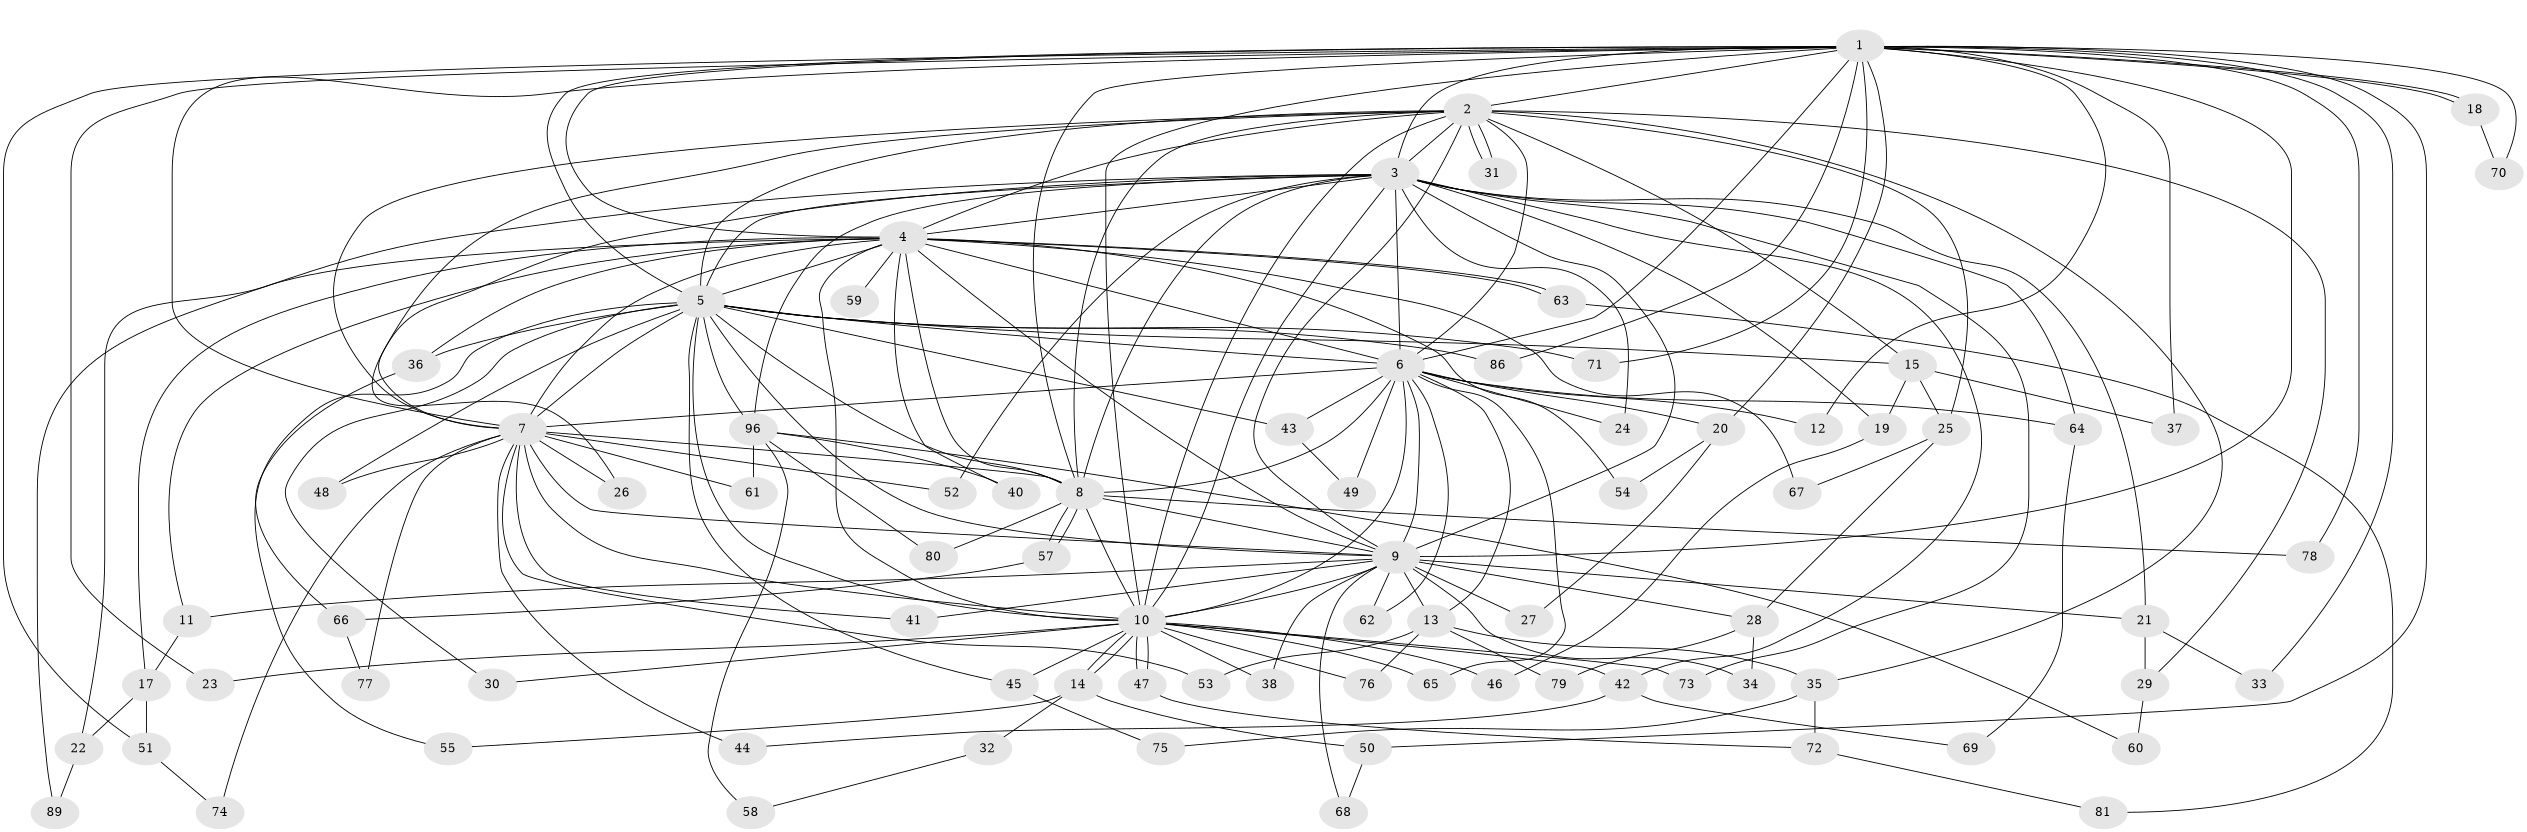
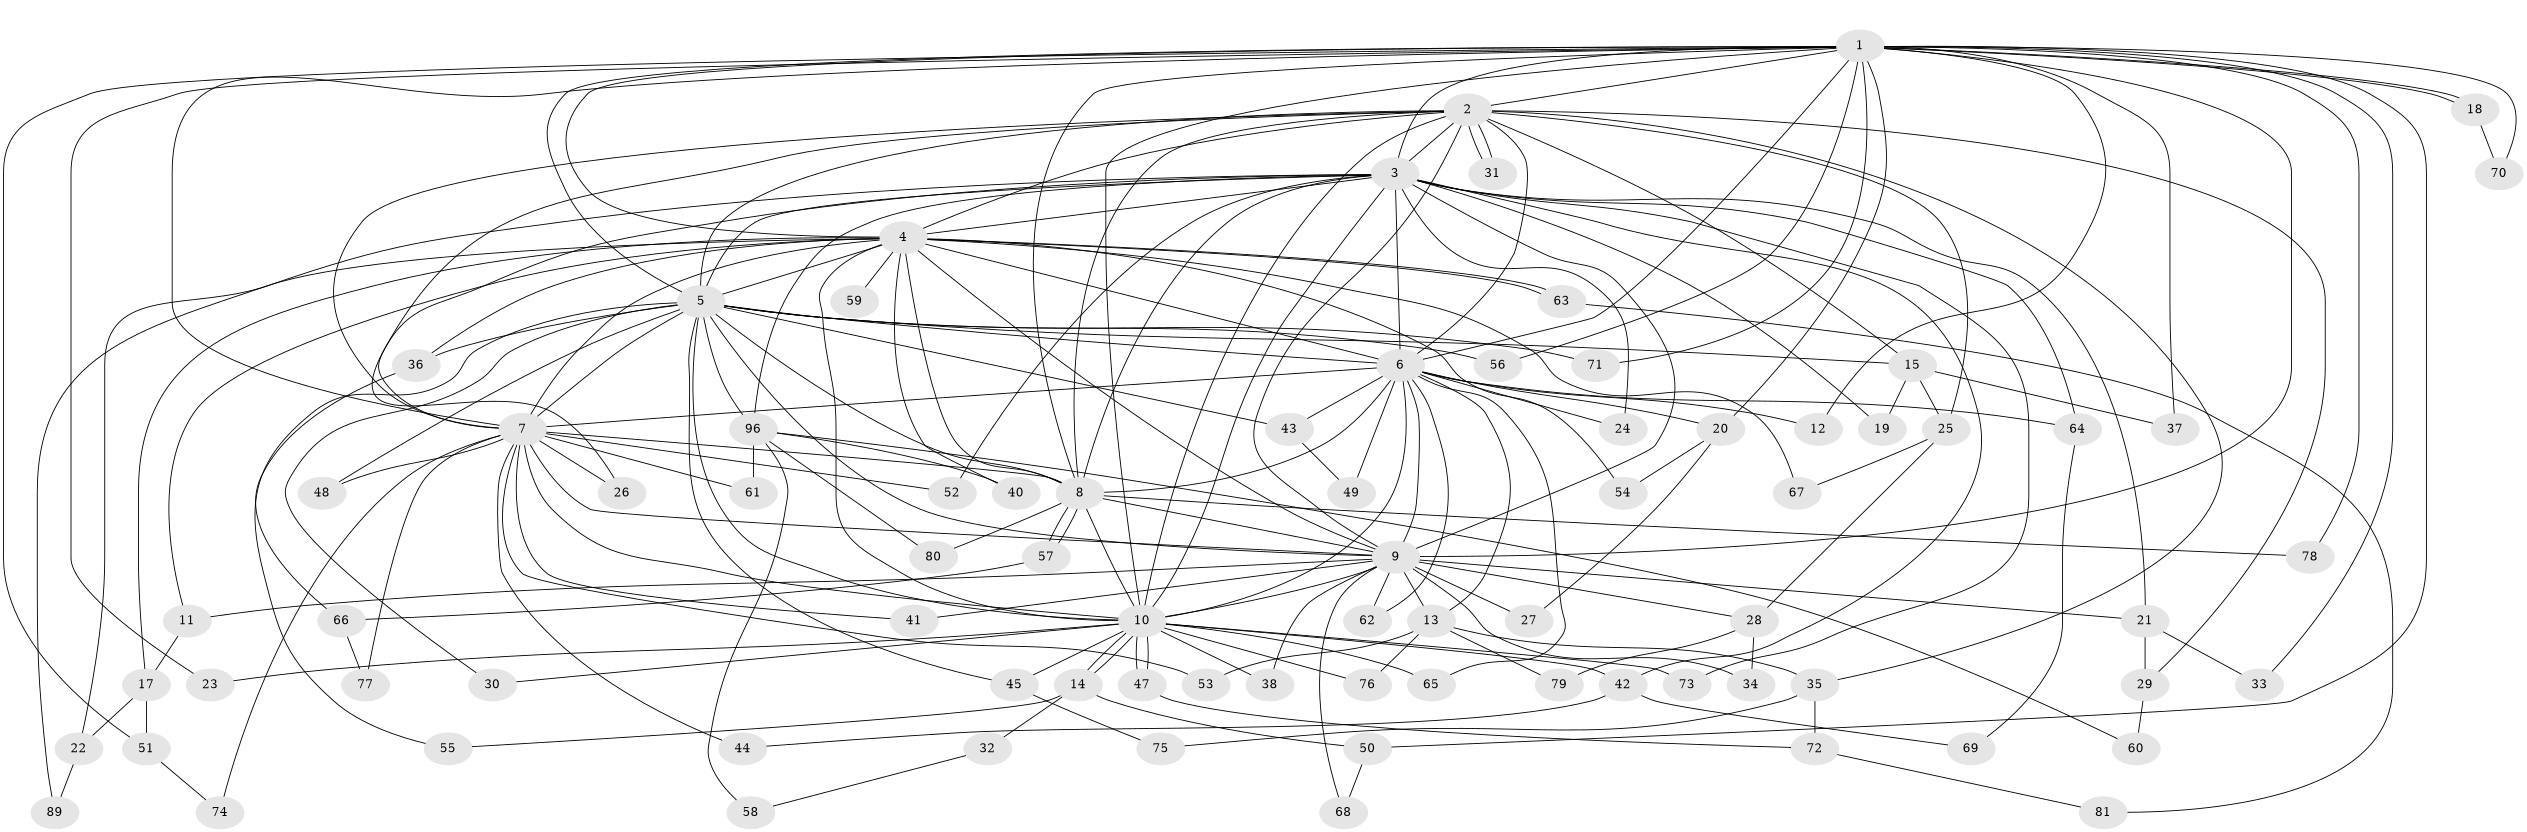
node "86": label "86" -> "56"
node "46": removed
